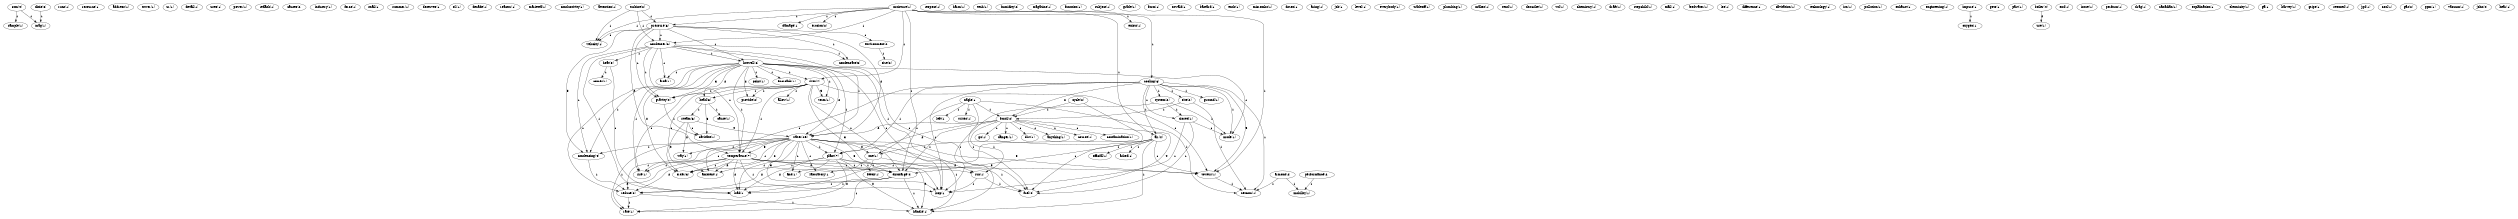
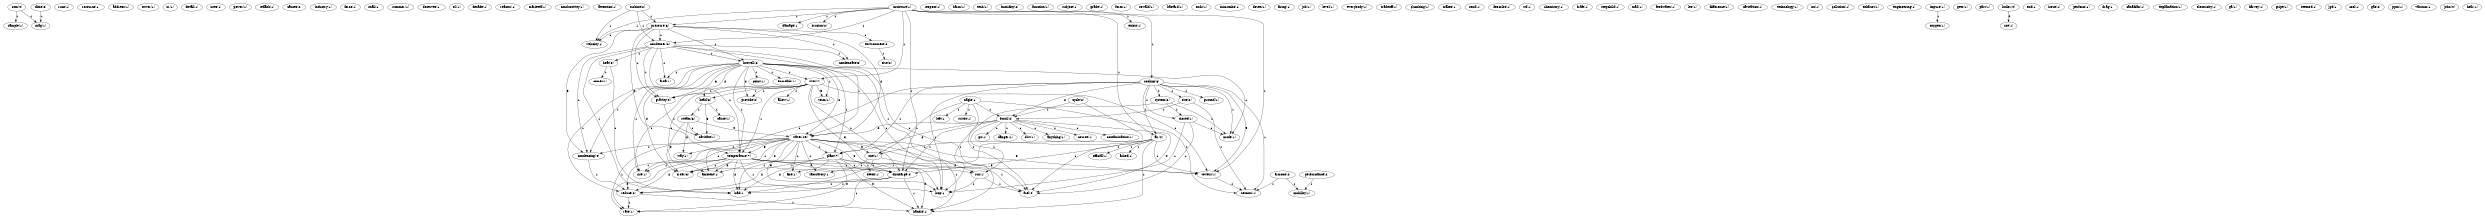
node "magazine(1)": removed
